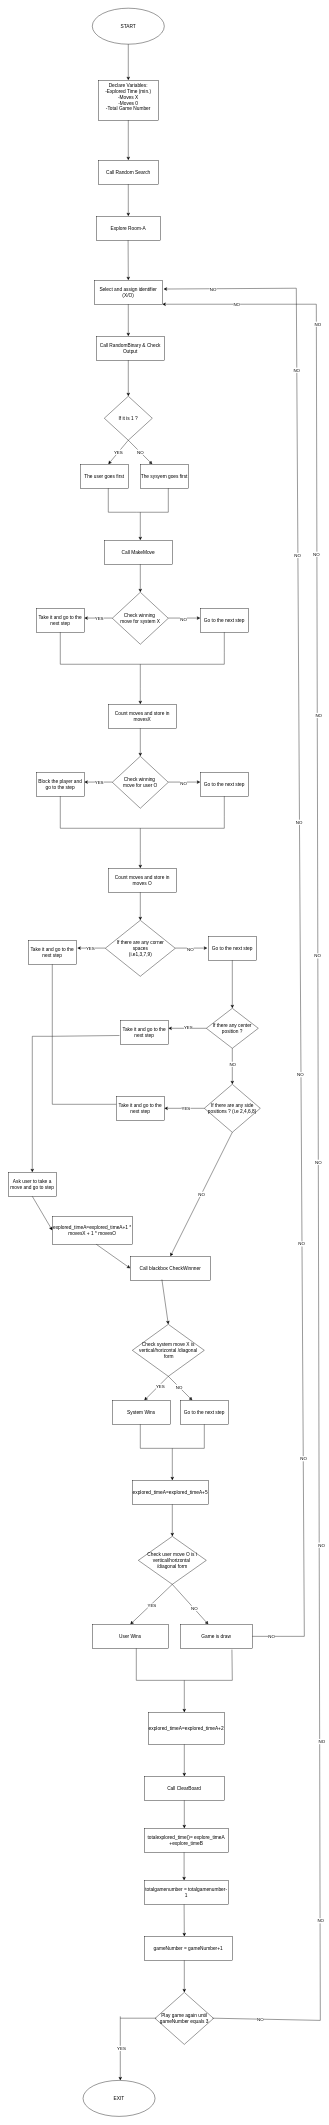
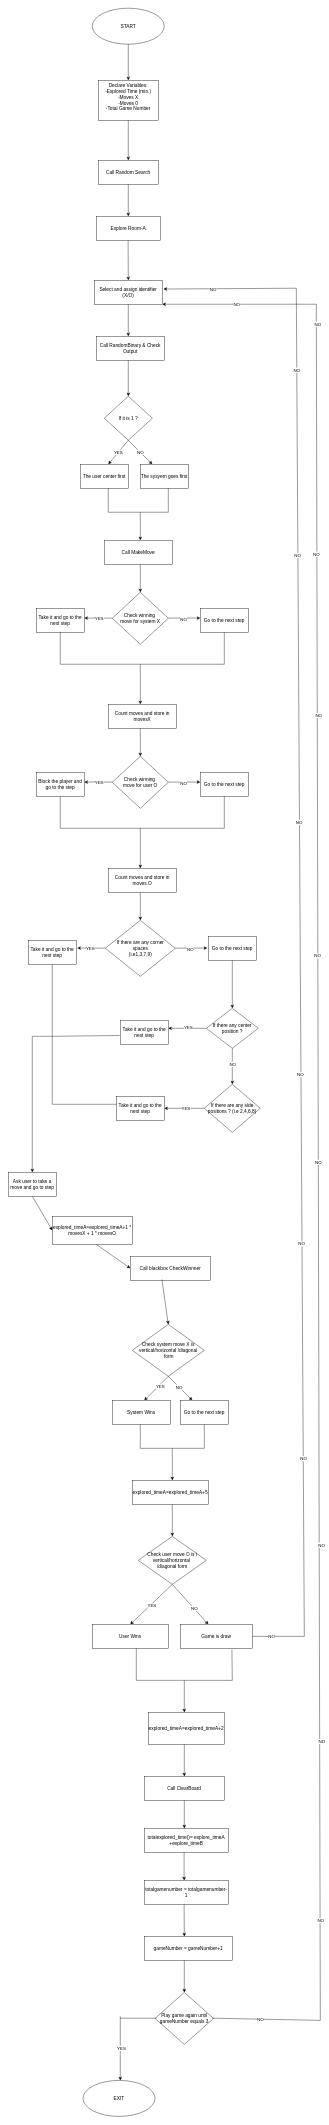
node "The user goes first": label "The user goes first" -> "The user center first"
edge "If there are any side positions ? (i.e 2,4,6,8)" -> "Call blackbox CheckWinnner": removed, label "NO"
